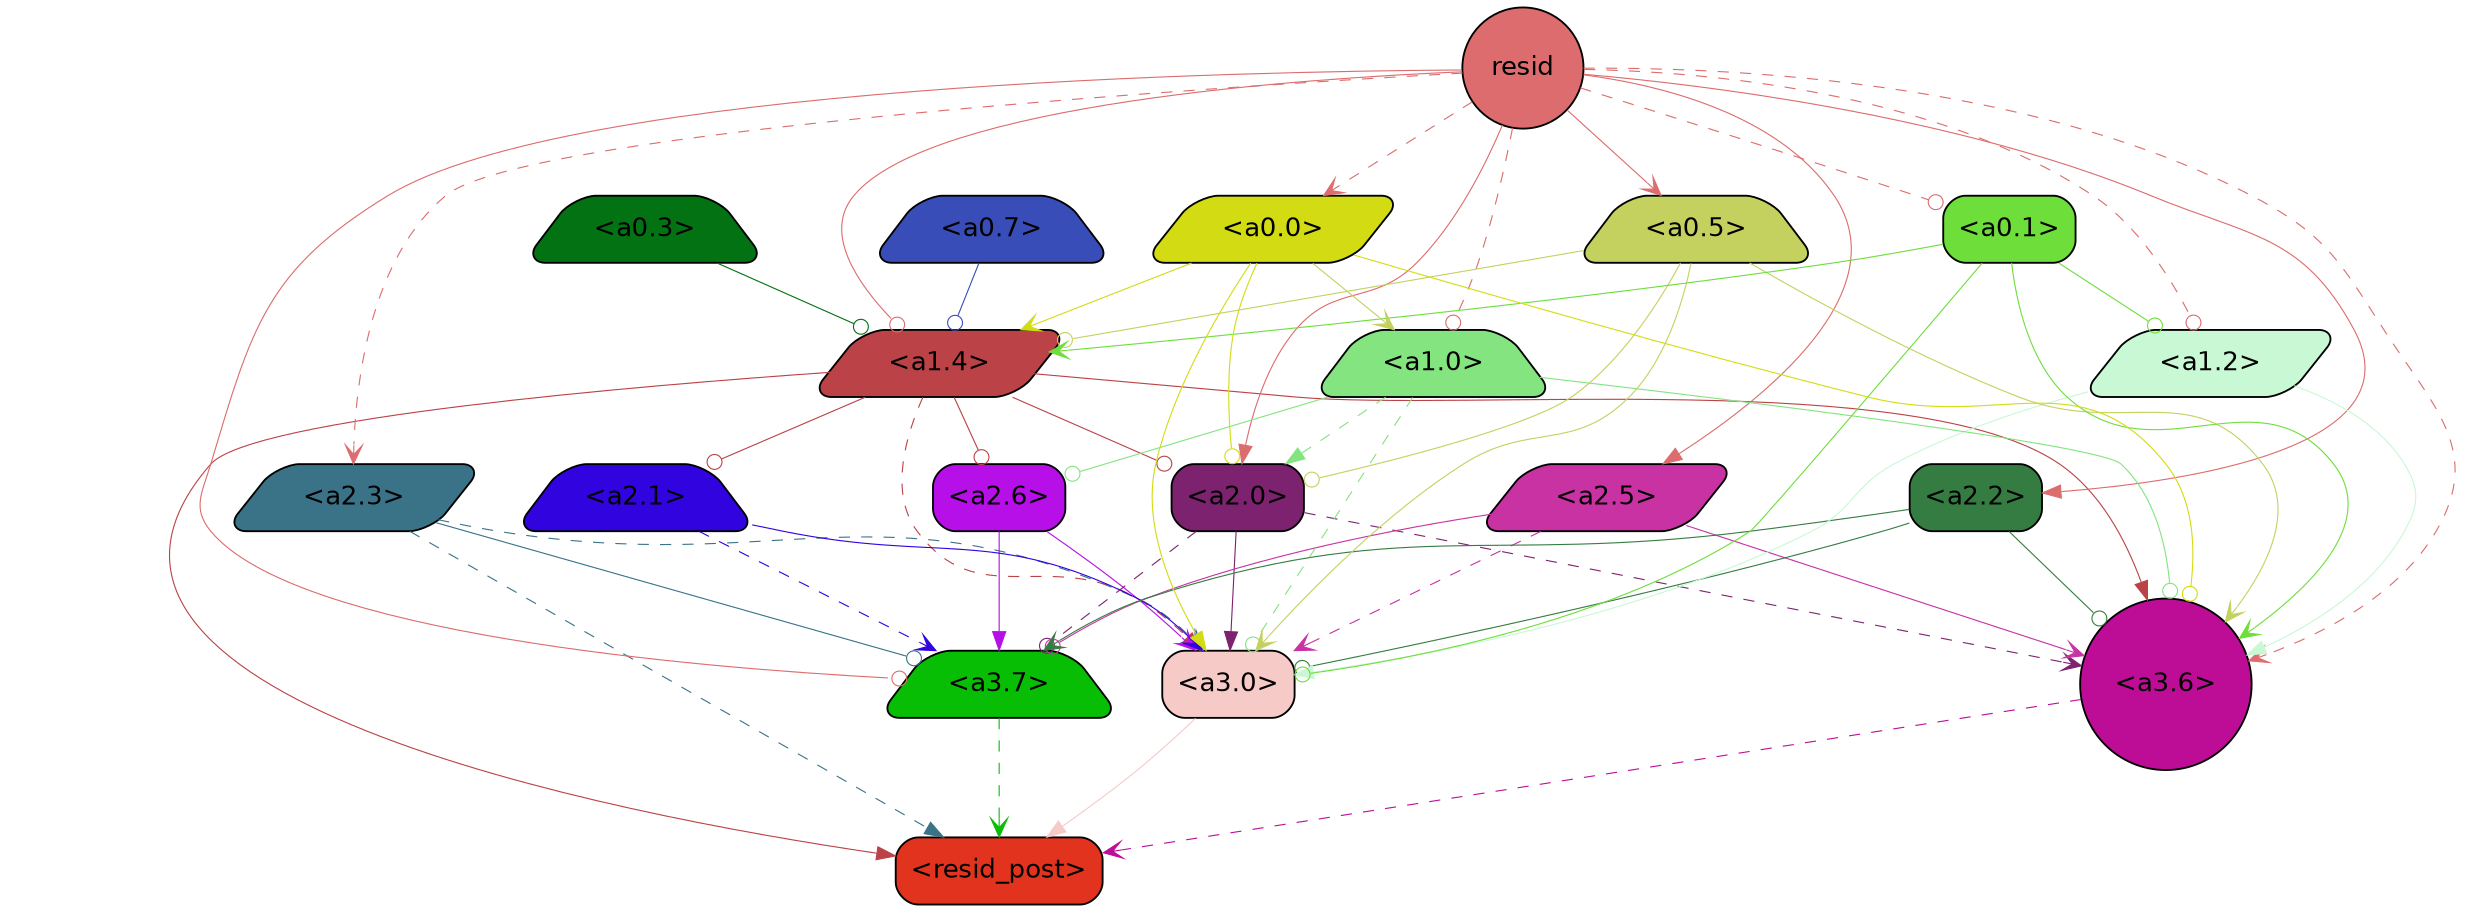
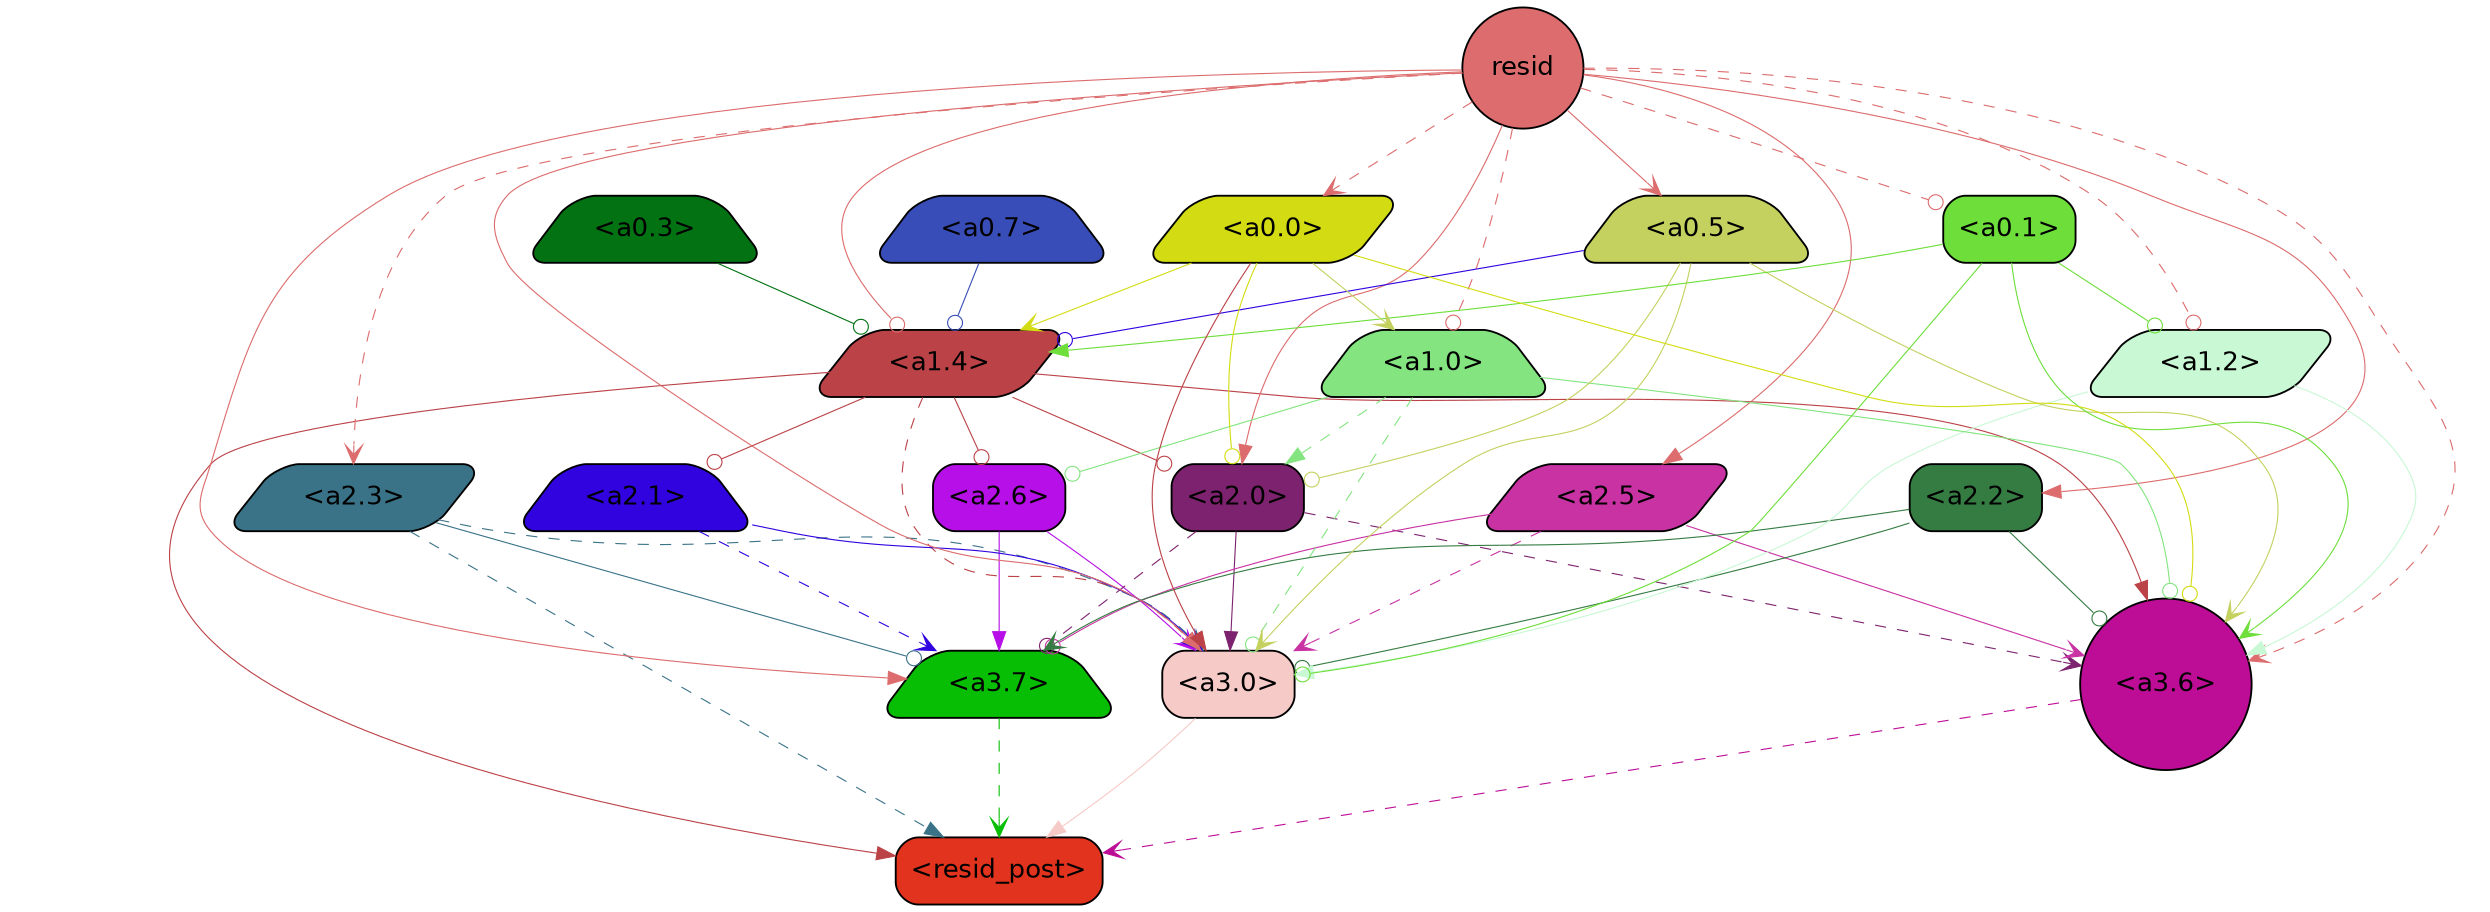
edge "resid" -> "<a3.0>": added
edge "resid" -> "<a3.7>": arrowhead odot -> normal
edge "<a0.5>" -> "<a1.4>": color #c4d15f -> #3003df
edge "<a0.1>" -> "<a1.4>": arrowhead vee -> normal
edge "<a0.0>" -> "<a3.0>": color #d3dc13 -> #bb4247
